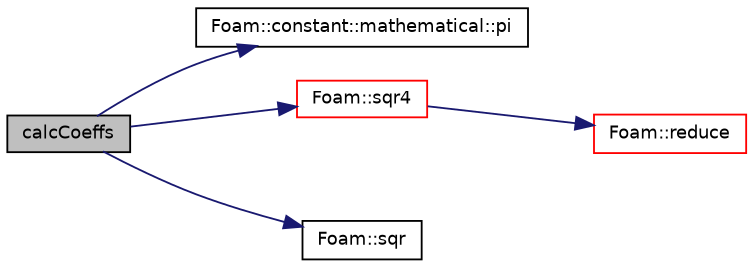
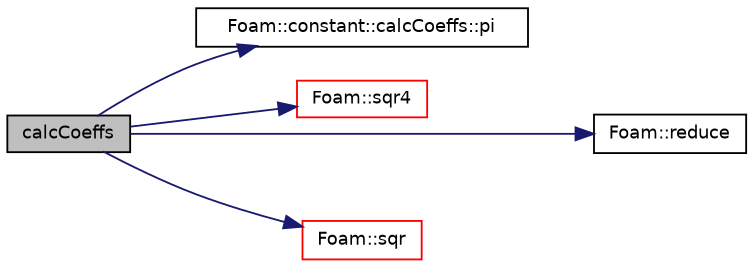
node "Foam::constant::mathematical::pi": label "Foam::constant::mathematical::pi" -> "Foam::constant::calcCoeffs::pi"
edge "Foam::sqr4" -> "Foam::reduce": now "calcCoeffs" -> "Foam::reduce"
node "Foam::reduce": color red -> black
node "Foam::sqr": color black -> red
